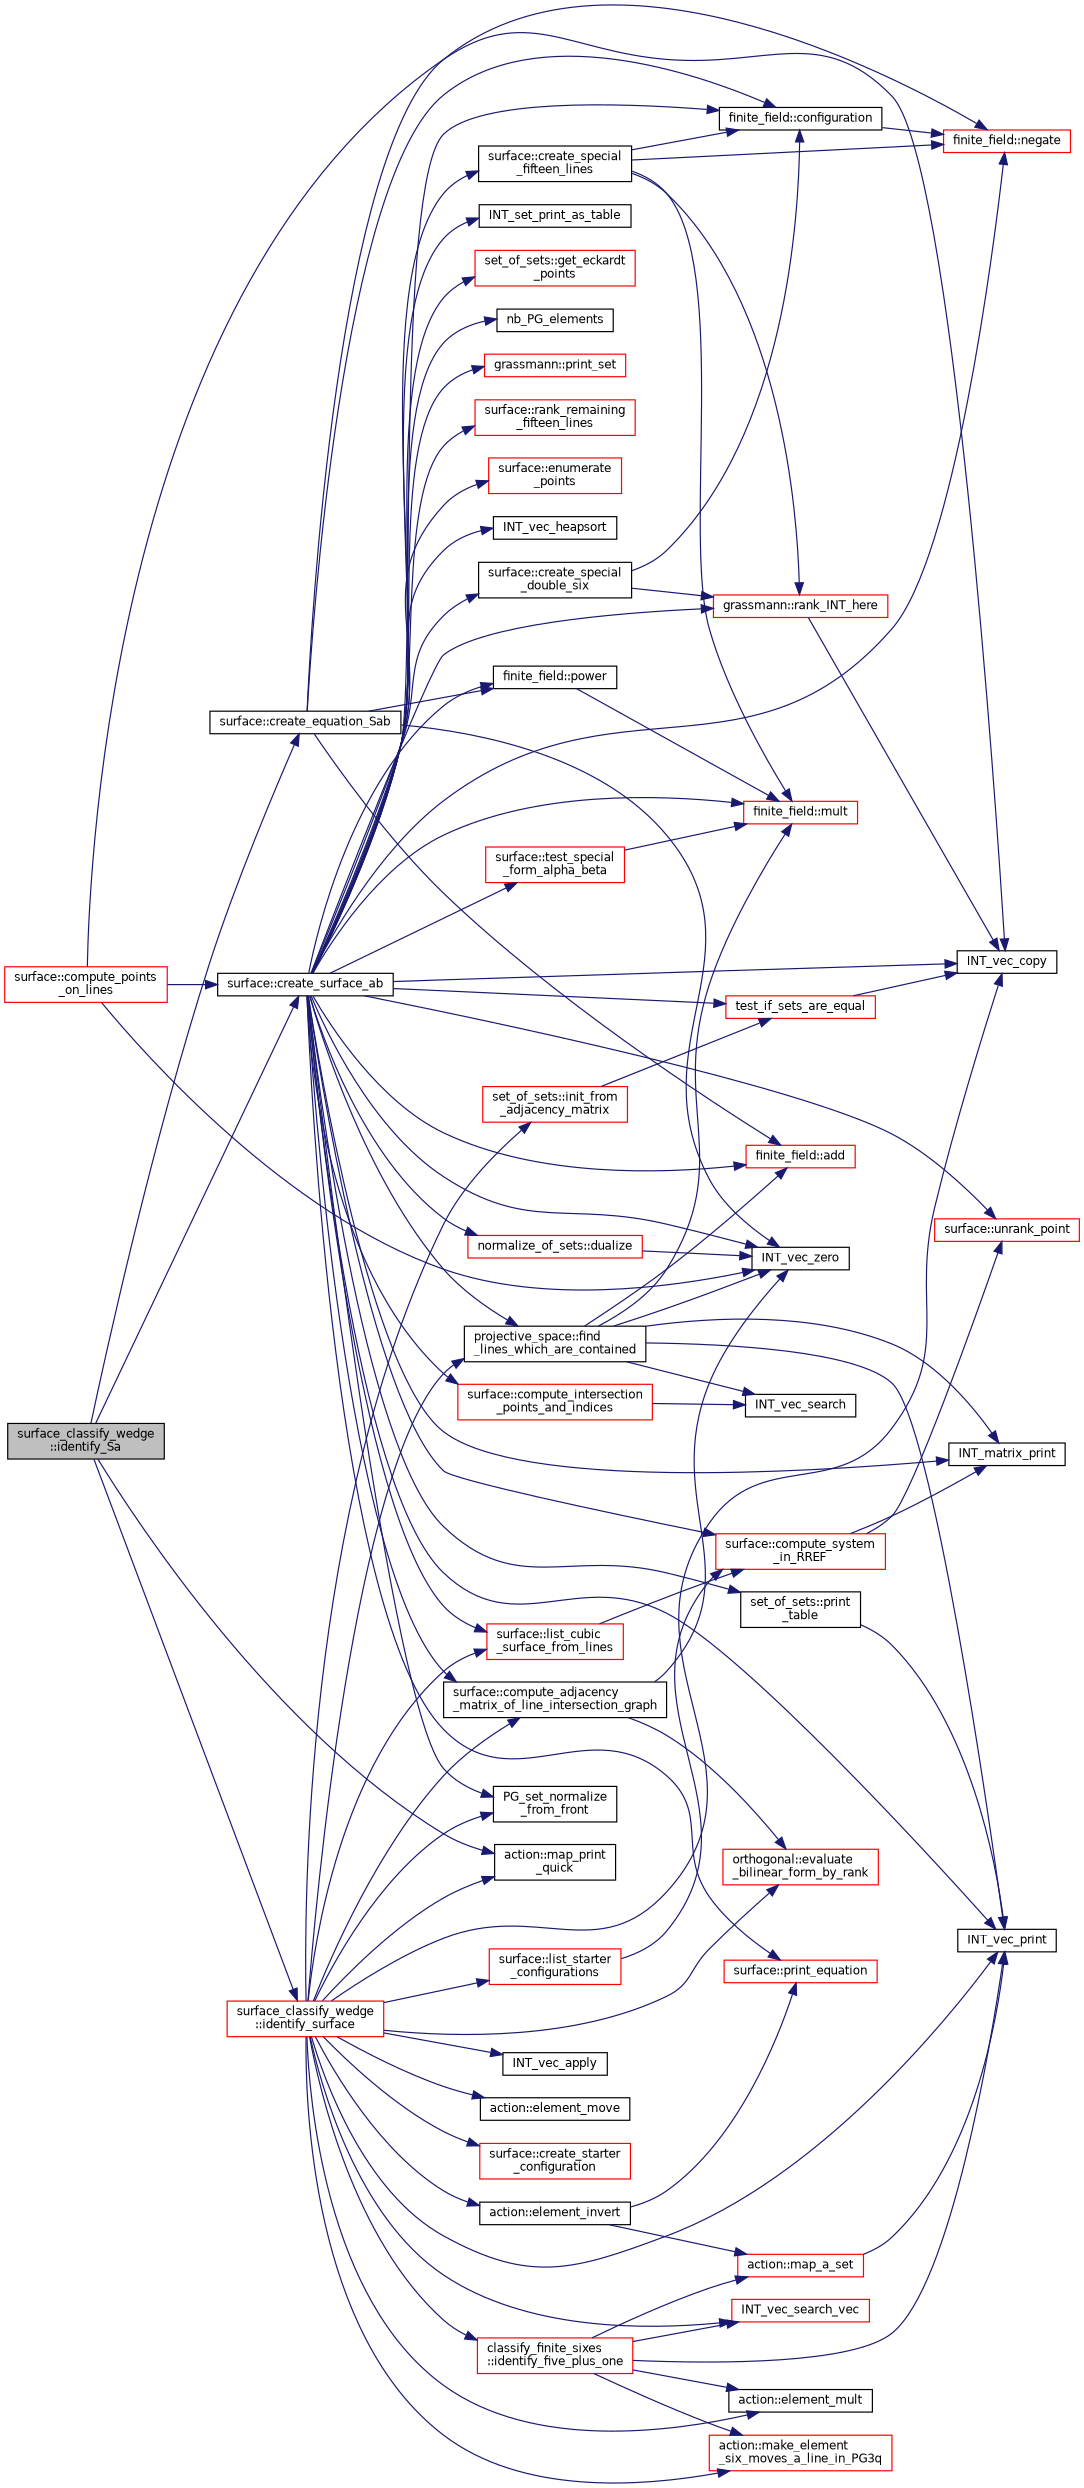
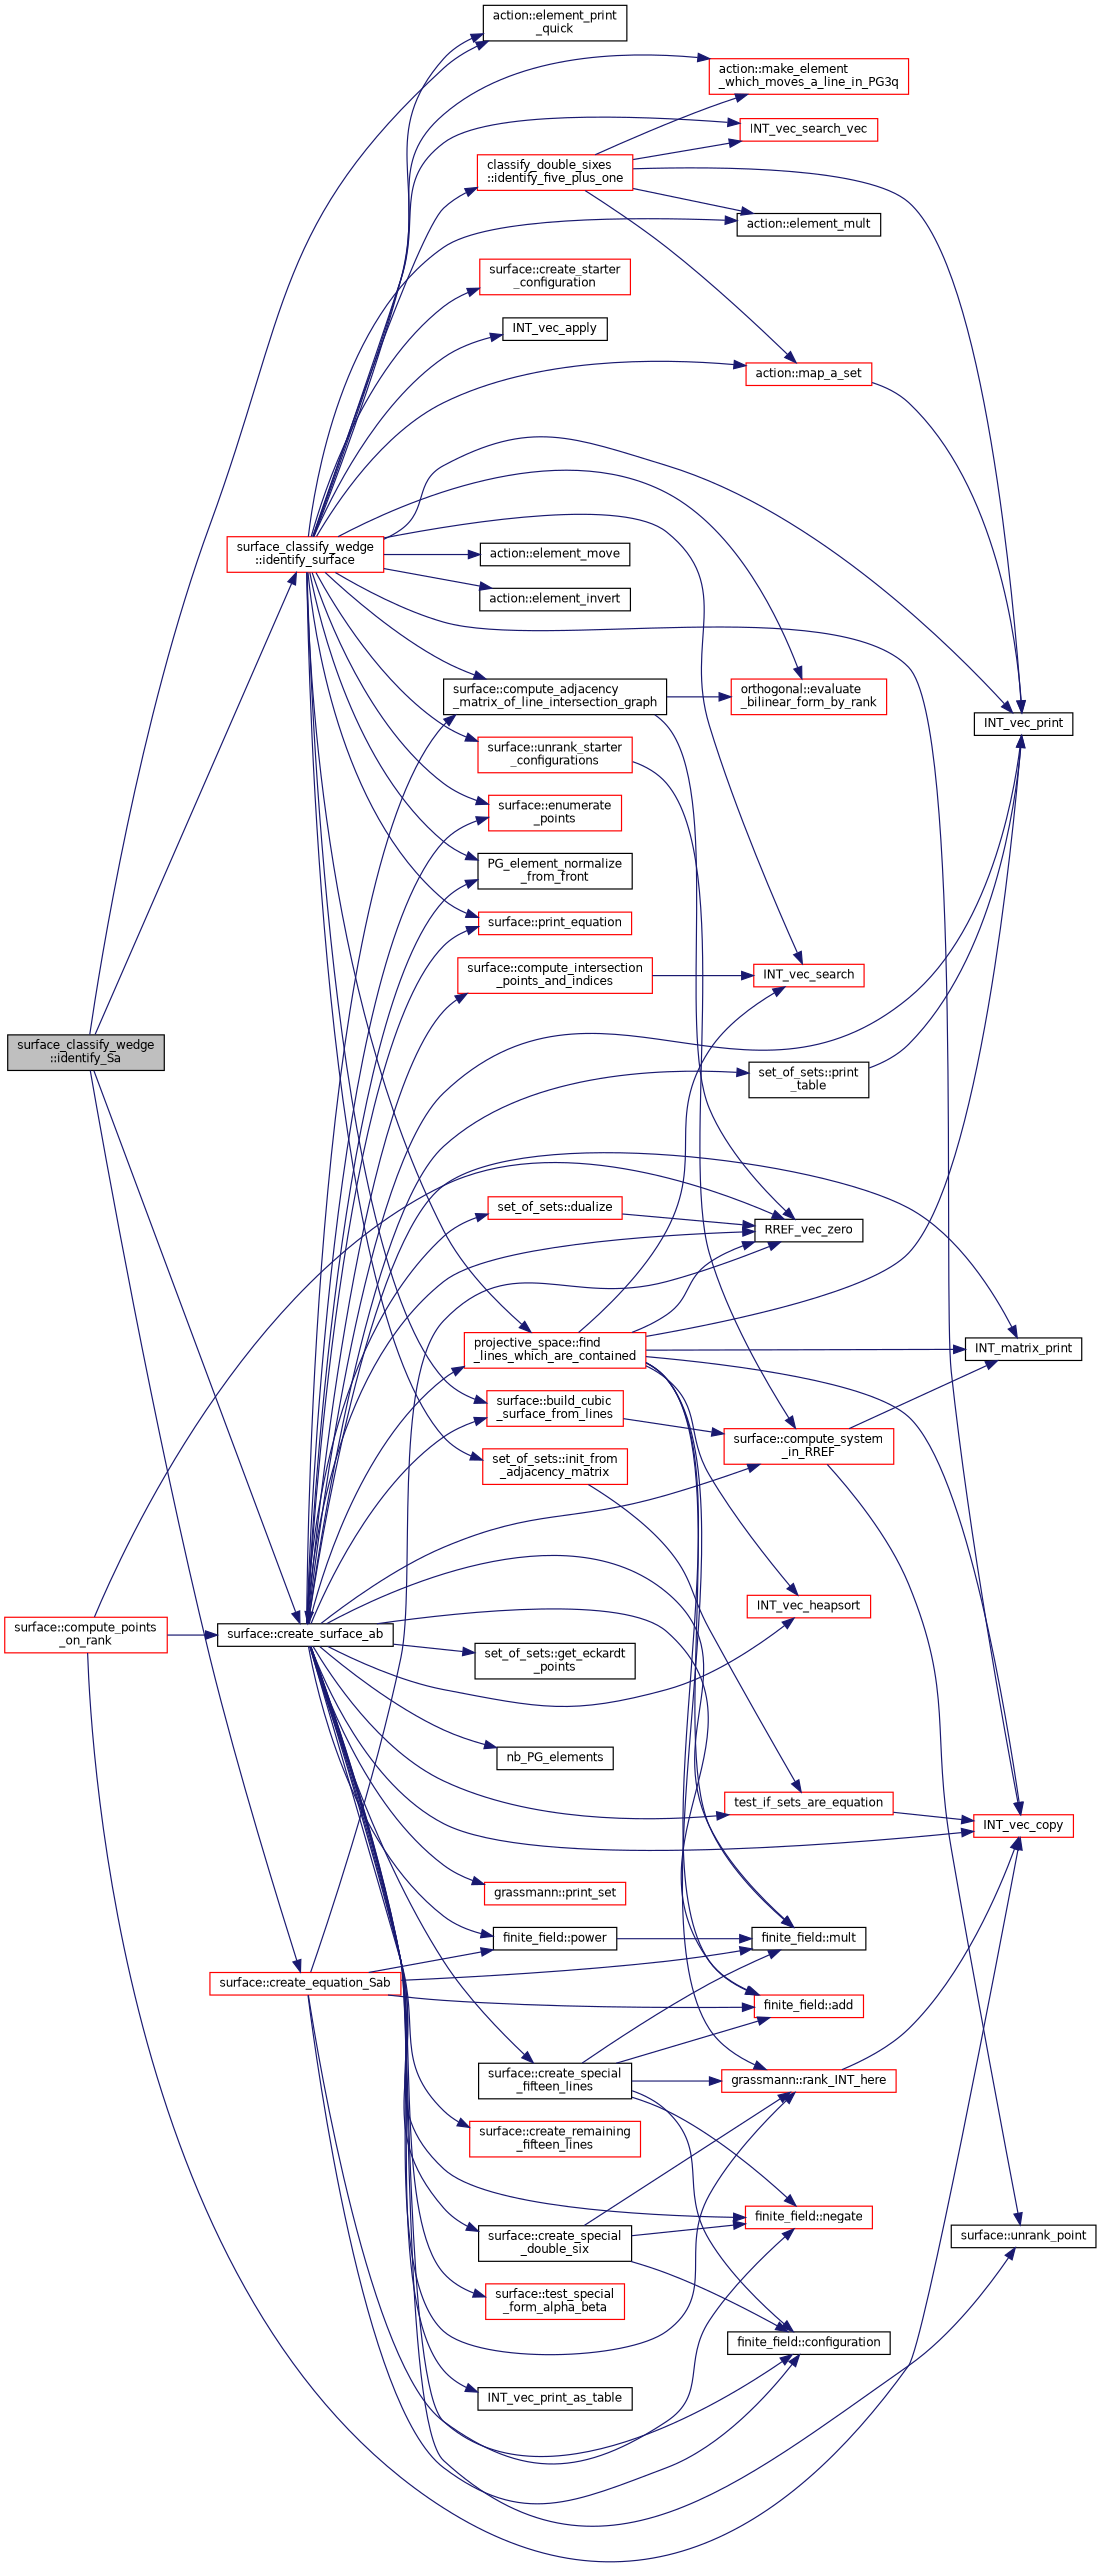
edge "finite_field::configuration" -> "finite_field::negate": now "surface::create_special _double_six" -> "finite_field::negate"
node "INT_set_print_as_table": label "INT_set_print_as_table" -> "INT_vec_print_as_table"
node "set_of_sets::get_eckardt _points": color red -> black
node "surface::rank_remaining _fifteen_lines": label "surface::rank_remaining _fifteen_lines" -> "surface::create_remaining _fifteen_lines"
node "INT_vec_heapsort": color black -> red
edge "surface_classify_wedge ::identify_surface" -> "INT_vec_search": added
edge "surface_classify_wedge ::identify_surface" -> "surface::enumerate _points": added
node "surface::create_equation_Sab": color black -> red
node "finite_field::mult": color red -> black
edge "surface::test_special _form_alpha_beta" -> "finite_field::mult": now "surface::create_equation_Sab" -> "finite_field::mult"
node "INT_vec_copy": color black -> red
node "surface::compute_points _on_lines": label "surface::compute_points _on_lines" -> "surface::compute_points _on_rank"
node "test_if_sets_are_equal": label "test_if_sets_are_equal" -> "test_if_sets_are_equation"
node "surface::unrank_point": color red -> black
node "normalize_of_sets::dualize": label "normalize_of_sets::dualize" -> "set_of_sets::dualize"
node "INT_vec_zero": label "INT_vec_zero" -> "RREF_vec_zero"
node "projective_space::find _lines_which_are_contained": color black -> red
node "INT_vec_search": color black -> red
edge "projective_space::find _lines_which_are_contained" -> "INT_vec_heapsort": added
edge "projective_space::find _lines_which_are_contained" -> "INT_vec_copy": added
edge "surface::create_surface_ab" -> "INT_vec_print": reversed
node "surface::list_cubic _surface_from_lines": label "surface::list_cubic _surface_from_lines" -> "surface::build_cubic _surface_from_lines"
edge "projective_space::find _lines_which_are_contained" -> "grassmann::rank_INT_here": added
node "PG_set_normalize _from_front": label "PG_set_normalize _from_front" -> "PG_element_normalize _from_front"
node "action::map_print _quick": label "action::map_print _quick" -> "action::element_print _quick"
node "surface::list_starter _configurations": label "surface::list_starter _configurations" -> "surface::unrank_starter _configurations"
edge "surface::create_special _fifteen_lines" -> "finite_field::add": added
edge "action::element_invert" -> "surface::print_equation": now "surface_classify_wedge ::identify_surface" -> "surface::print_equation"
edge "action::element_invert" -> "action::map_a_set": now "surface_classify_wedge ::identify_surface" -> "action::map_a_set"
node "classify_finite_sixes ::identify_five_plus_one": label "classify_finite_sixes ::identify_five_plus_one" -> "classify_double_sixes ::identify_five_plus_one"
node "action::make_element _six_moves_a_line_in_PG3q": label "action::make_element _six_moves_a_line_in_PG3q" -> "action::make_element _which_moves_a_line_in_PG3q"
